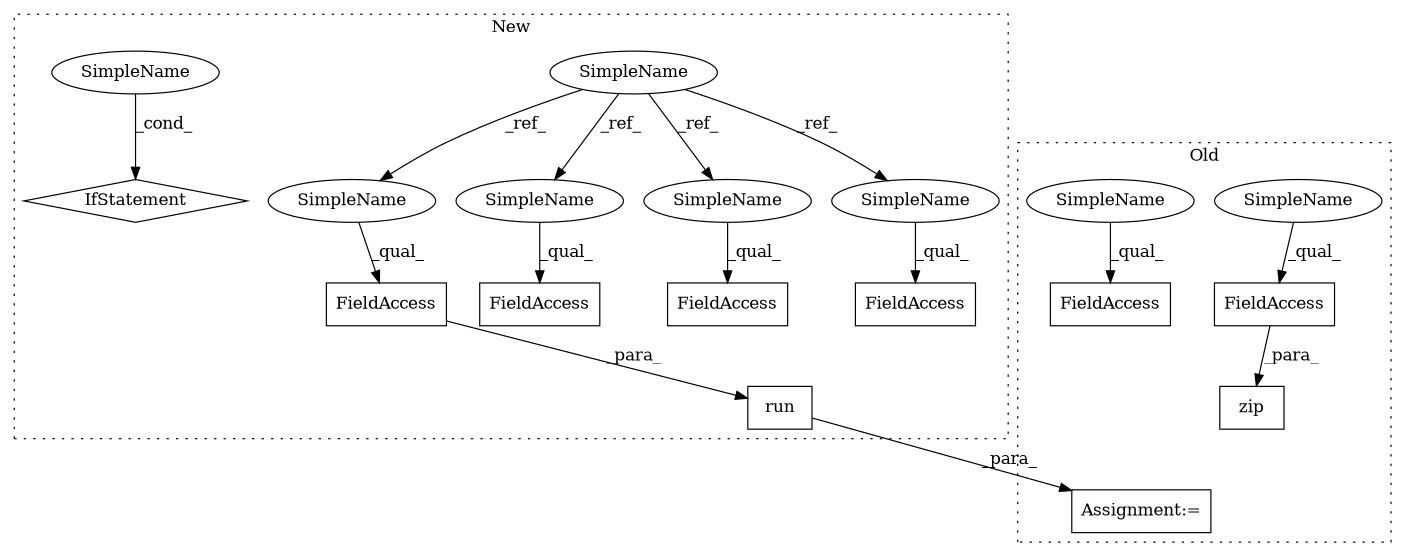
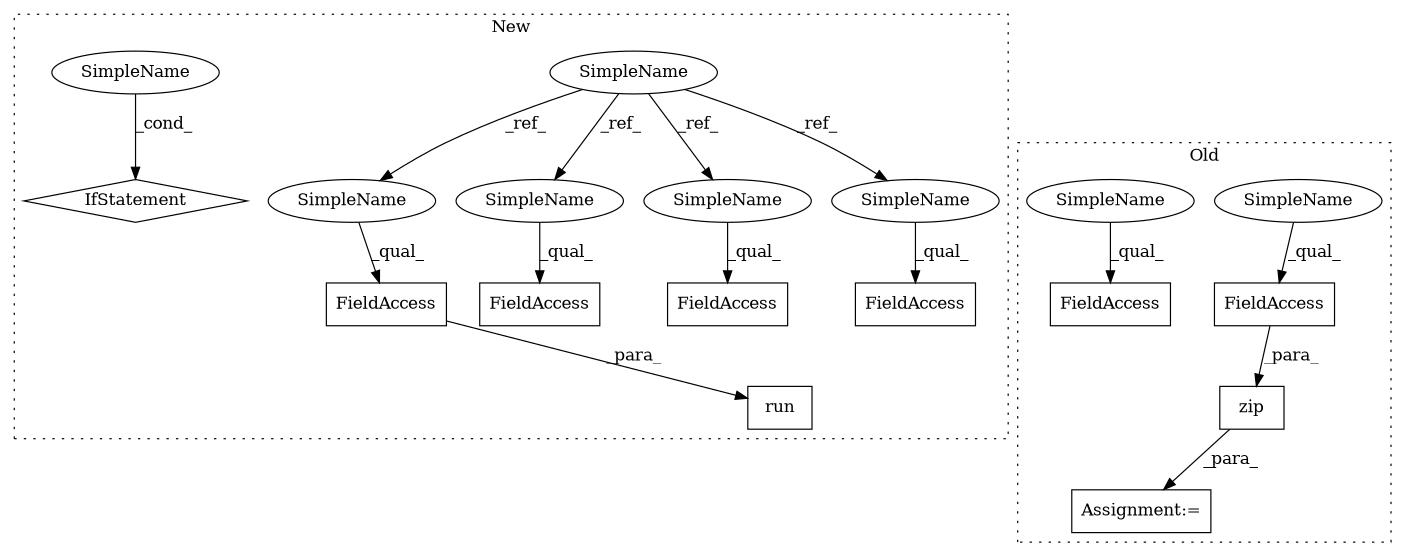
edge "run" -> "Assignment:=": now "zip" -> "Assignment:="
